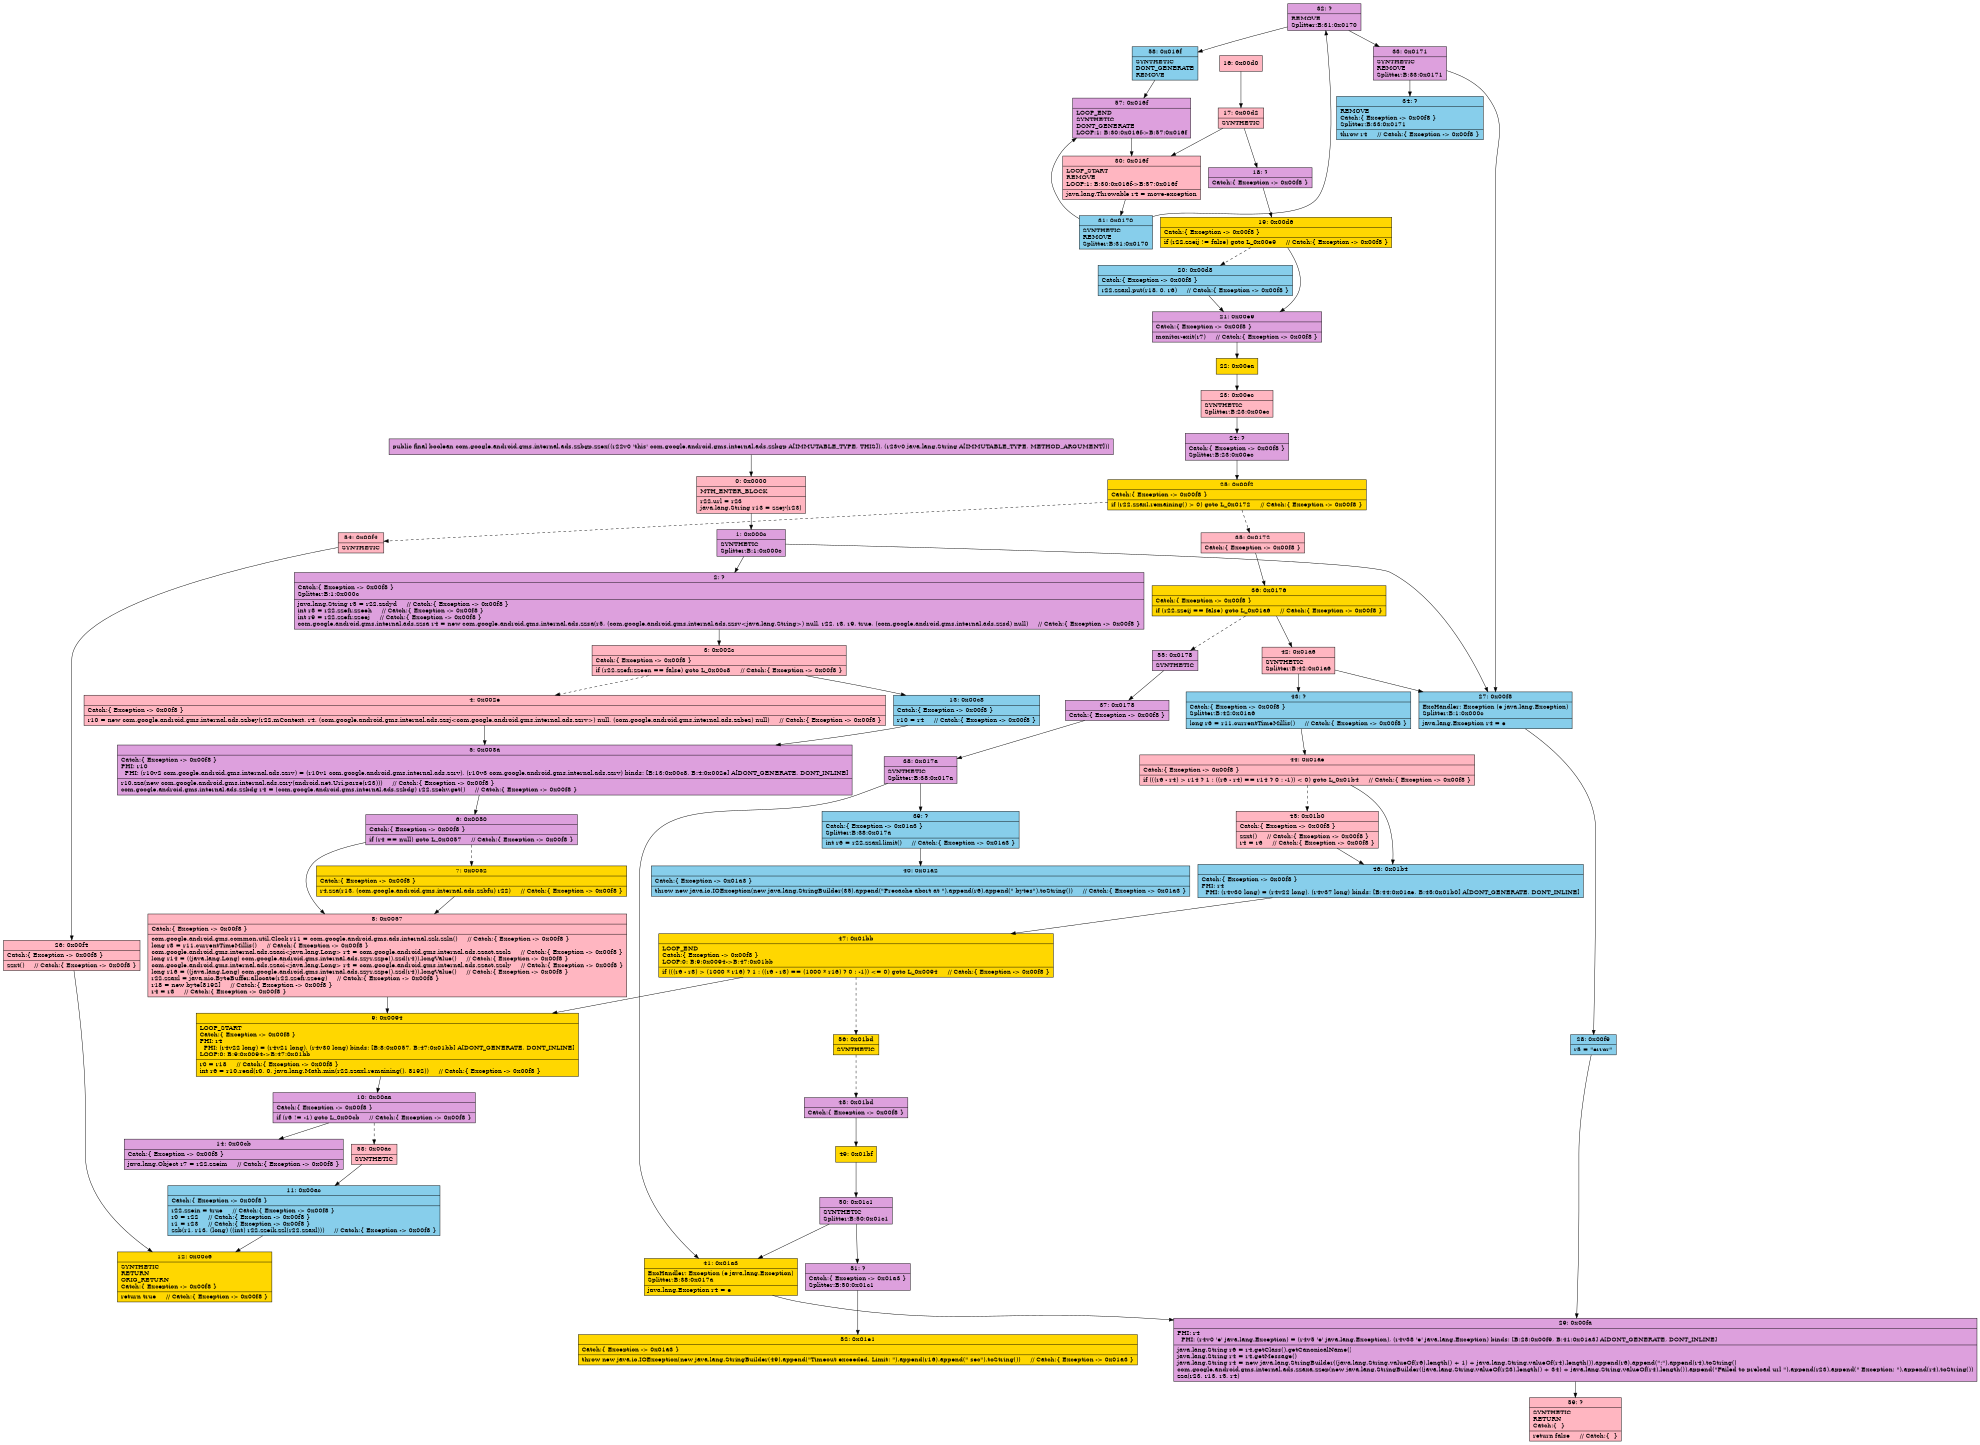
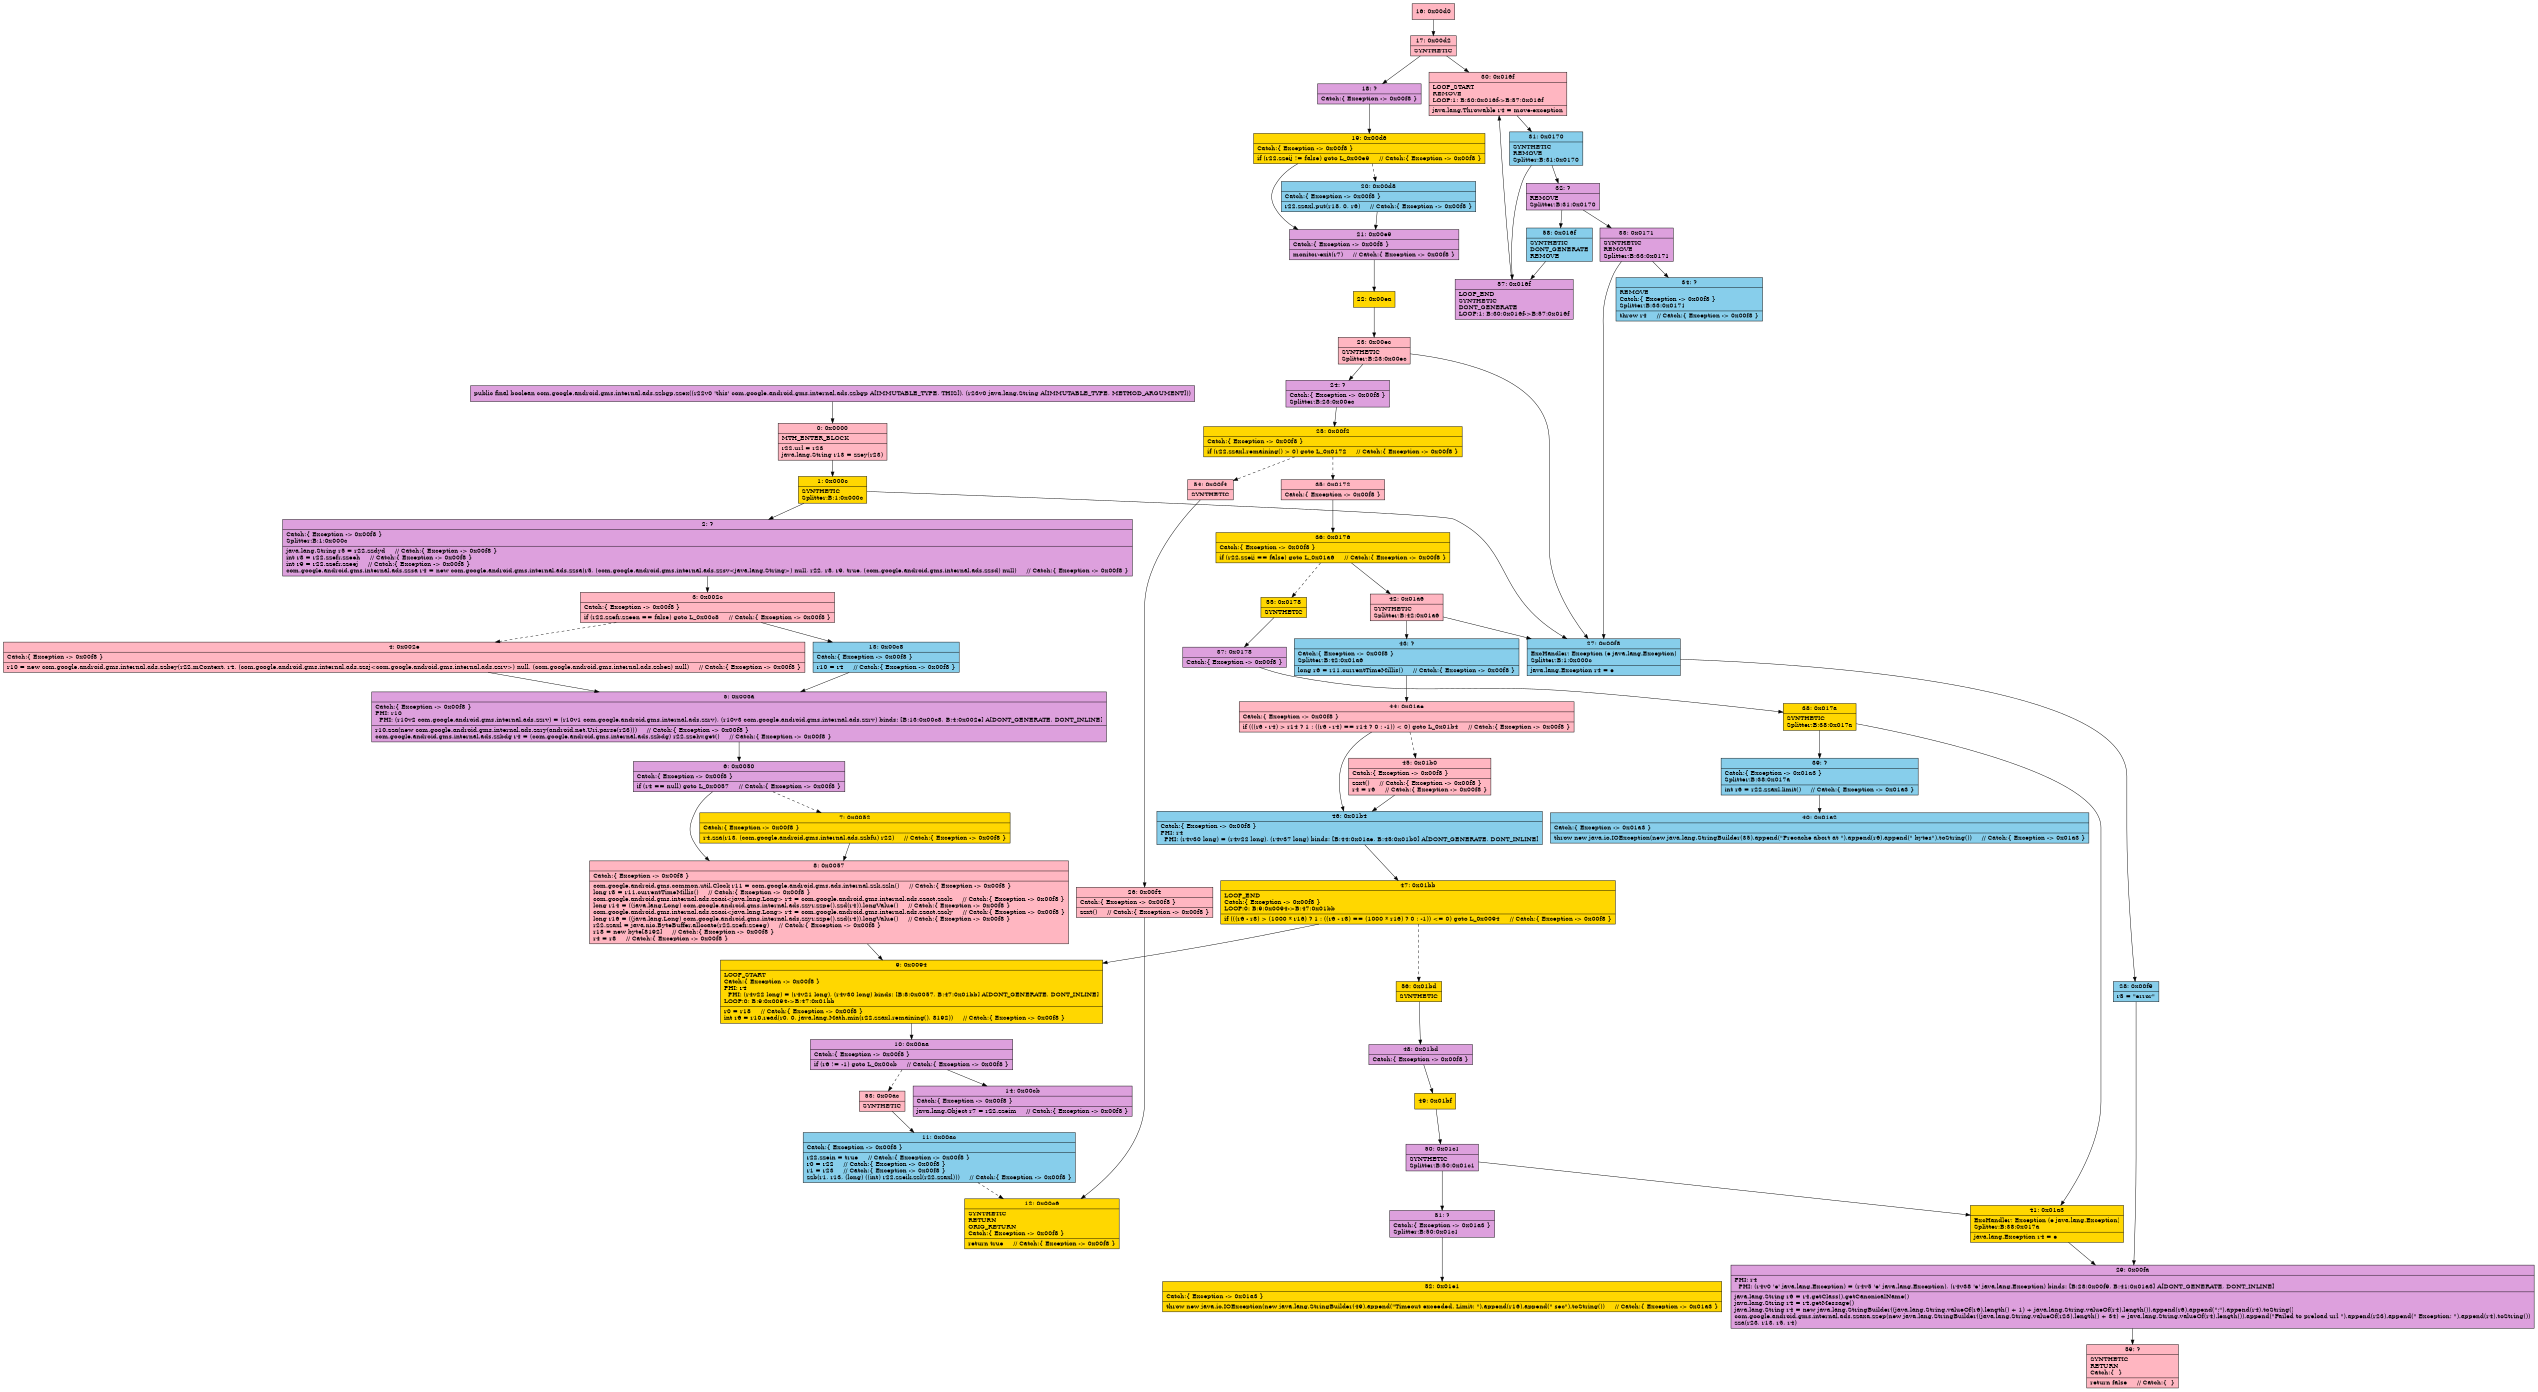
edge "23: 0x00ec" -> "27: 0x00f8": added
node "1: 0x000c": fillcolor plum -> gold
node "55: 0x0178": fillcolor plum -> gold
node "38: 0x017a": fillcolor plum -> gold
edge "56: 0x01bd" -> "48: 0x01bd": style dashed -> solid
edge "11: 0x00ac" -> "12: 0x00c6": style solid -> dashed
